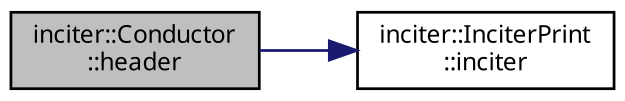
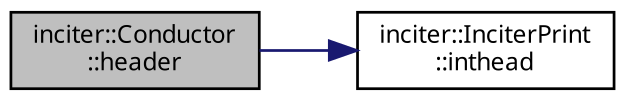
node "inciter::InciterPrint ::inciter": label "inciter::InciterPrint ::inciter" -> "inciter::InciterPrint ::inthead"
